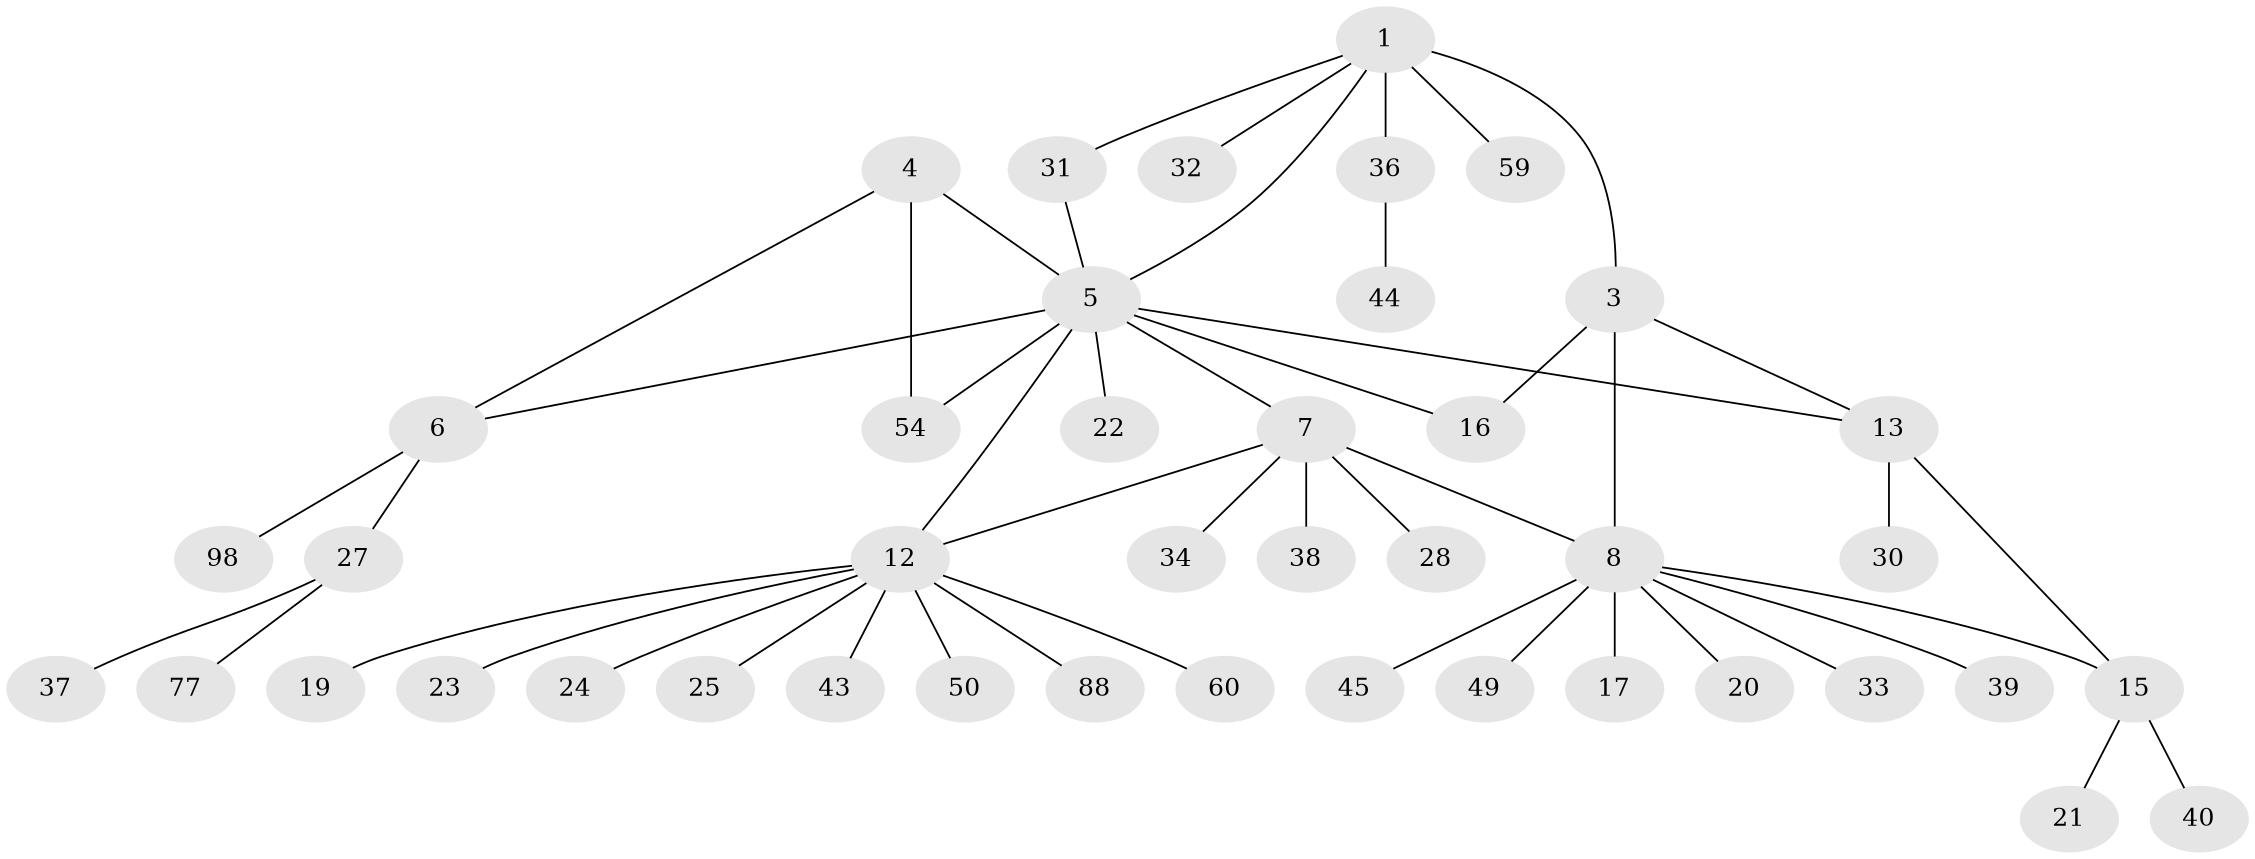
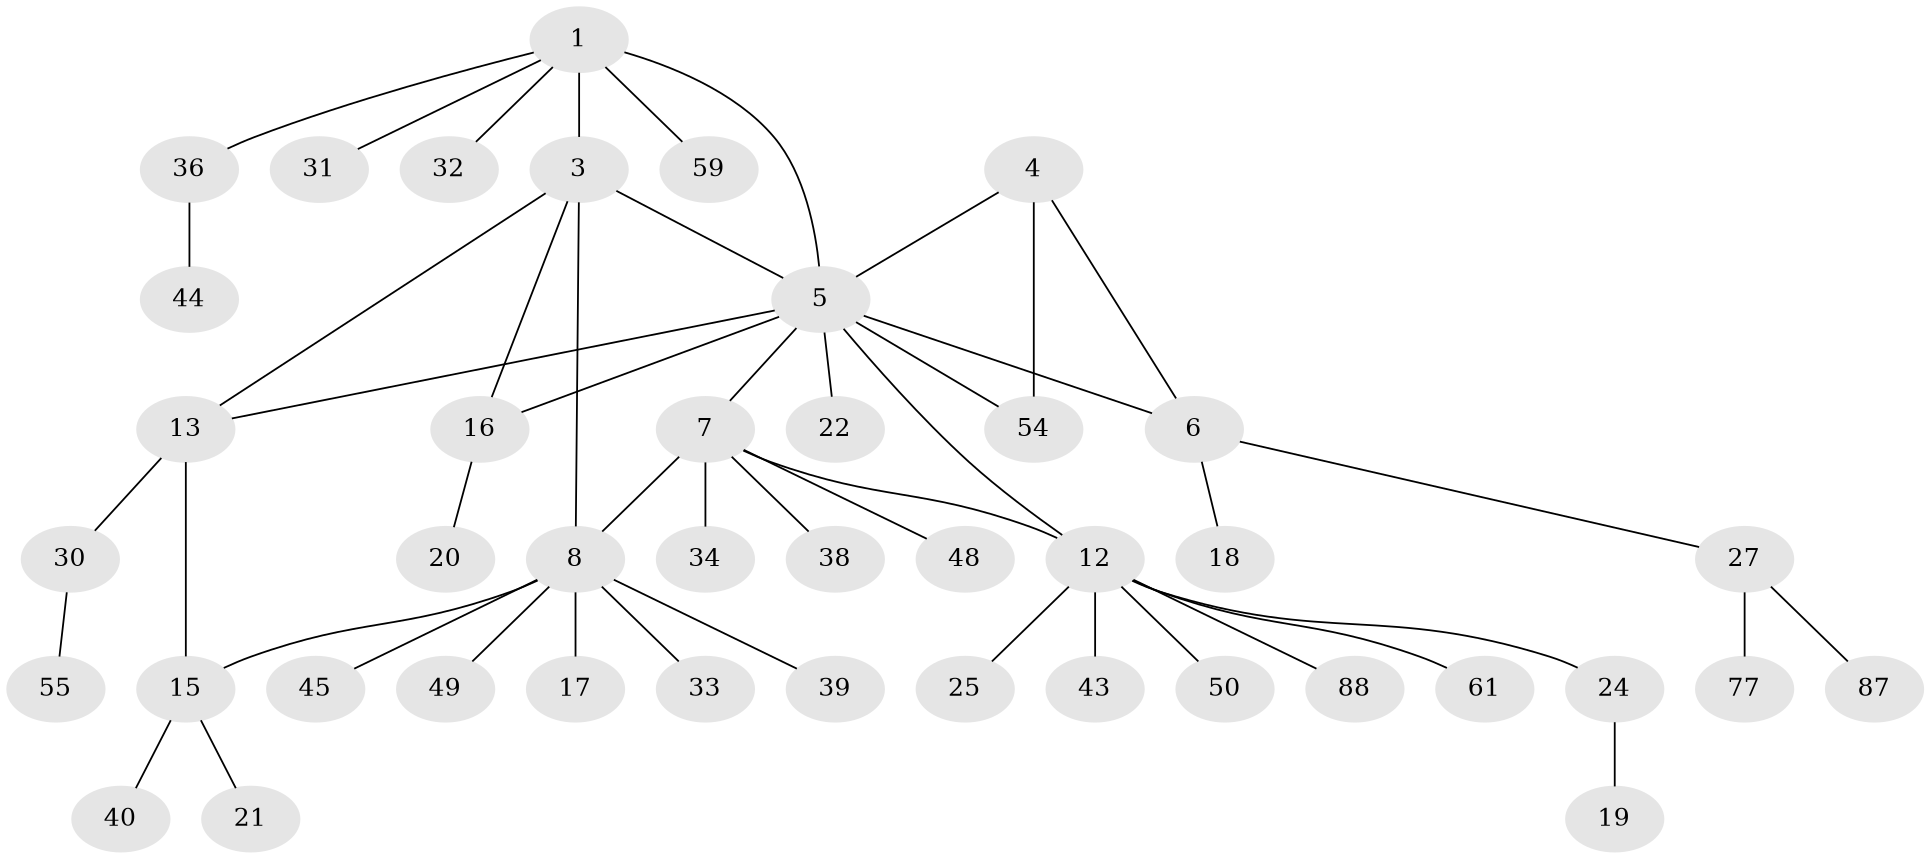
edge "31" -- "5": now "3" -- "5"
node "98": label "98" -> "18"
node "28": label "28" -> "48"
edge "12" -- "19": now "24" -- "19"
edge "8" -- "20": now "16" -- "20"
node "55": added
node "37": label "37" -> "87"
node "23": removed
node "60": label "60" -> "61"
